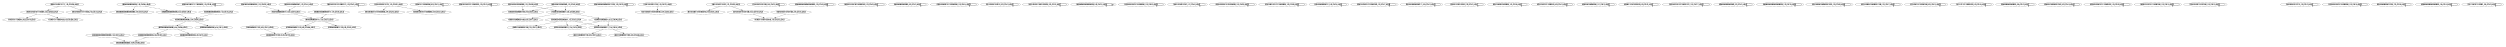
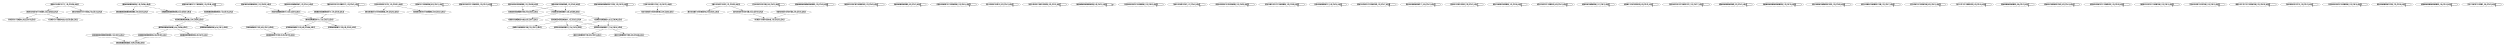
node "00001100111011101111000001000_1-29_COV:182_LEN:29": added
